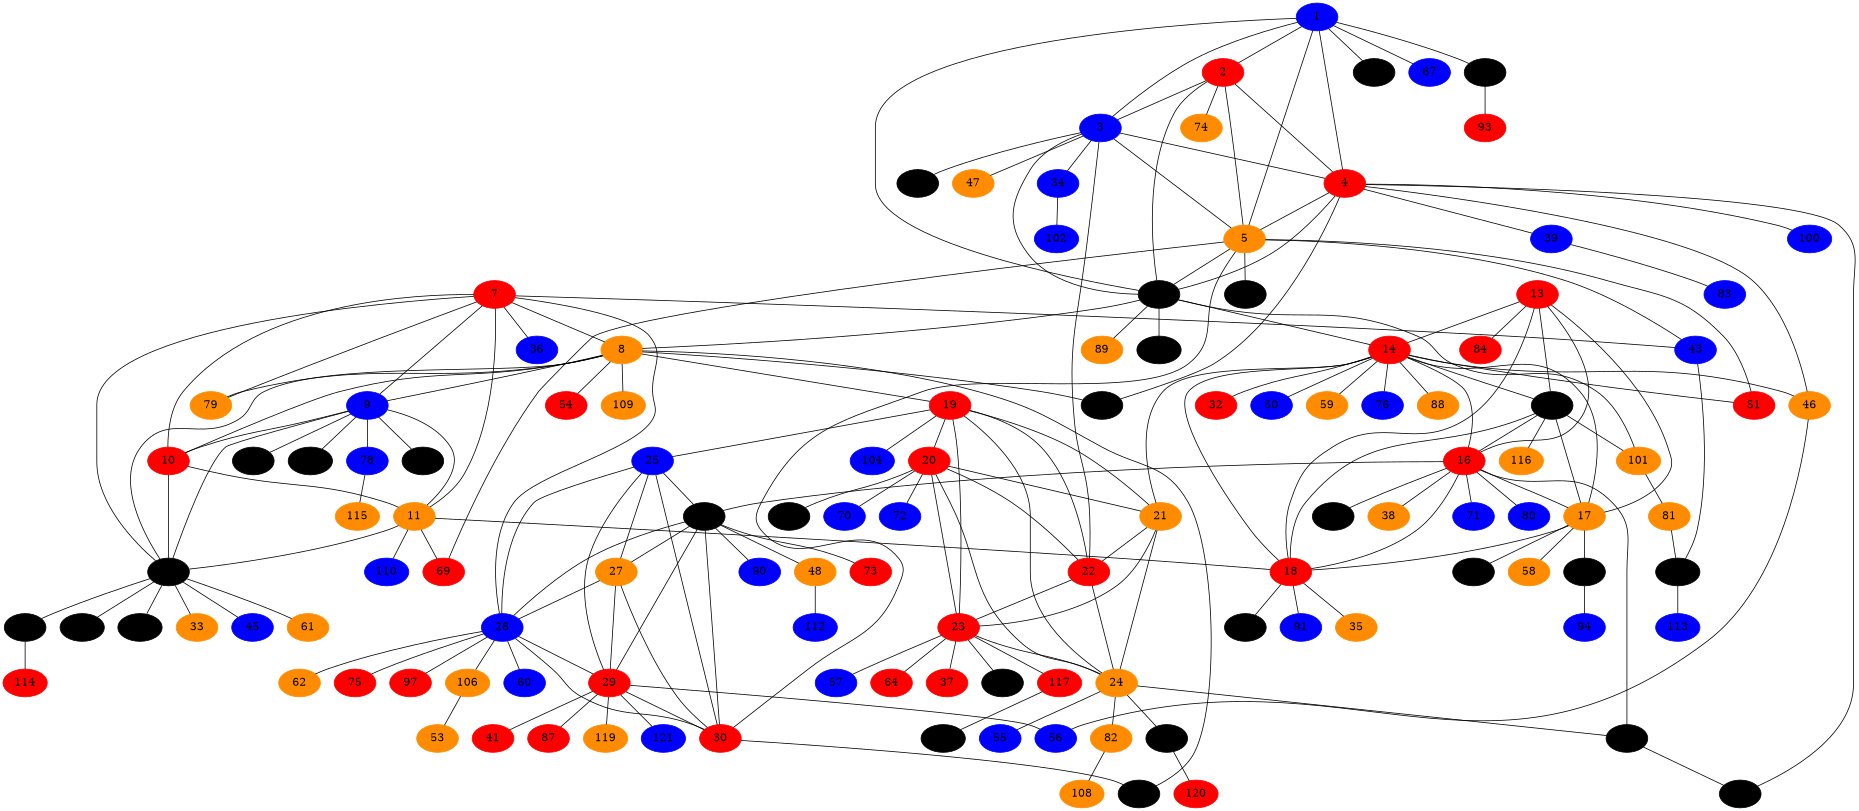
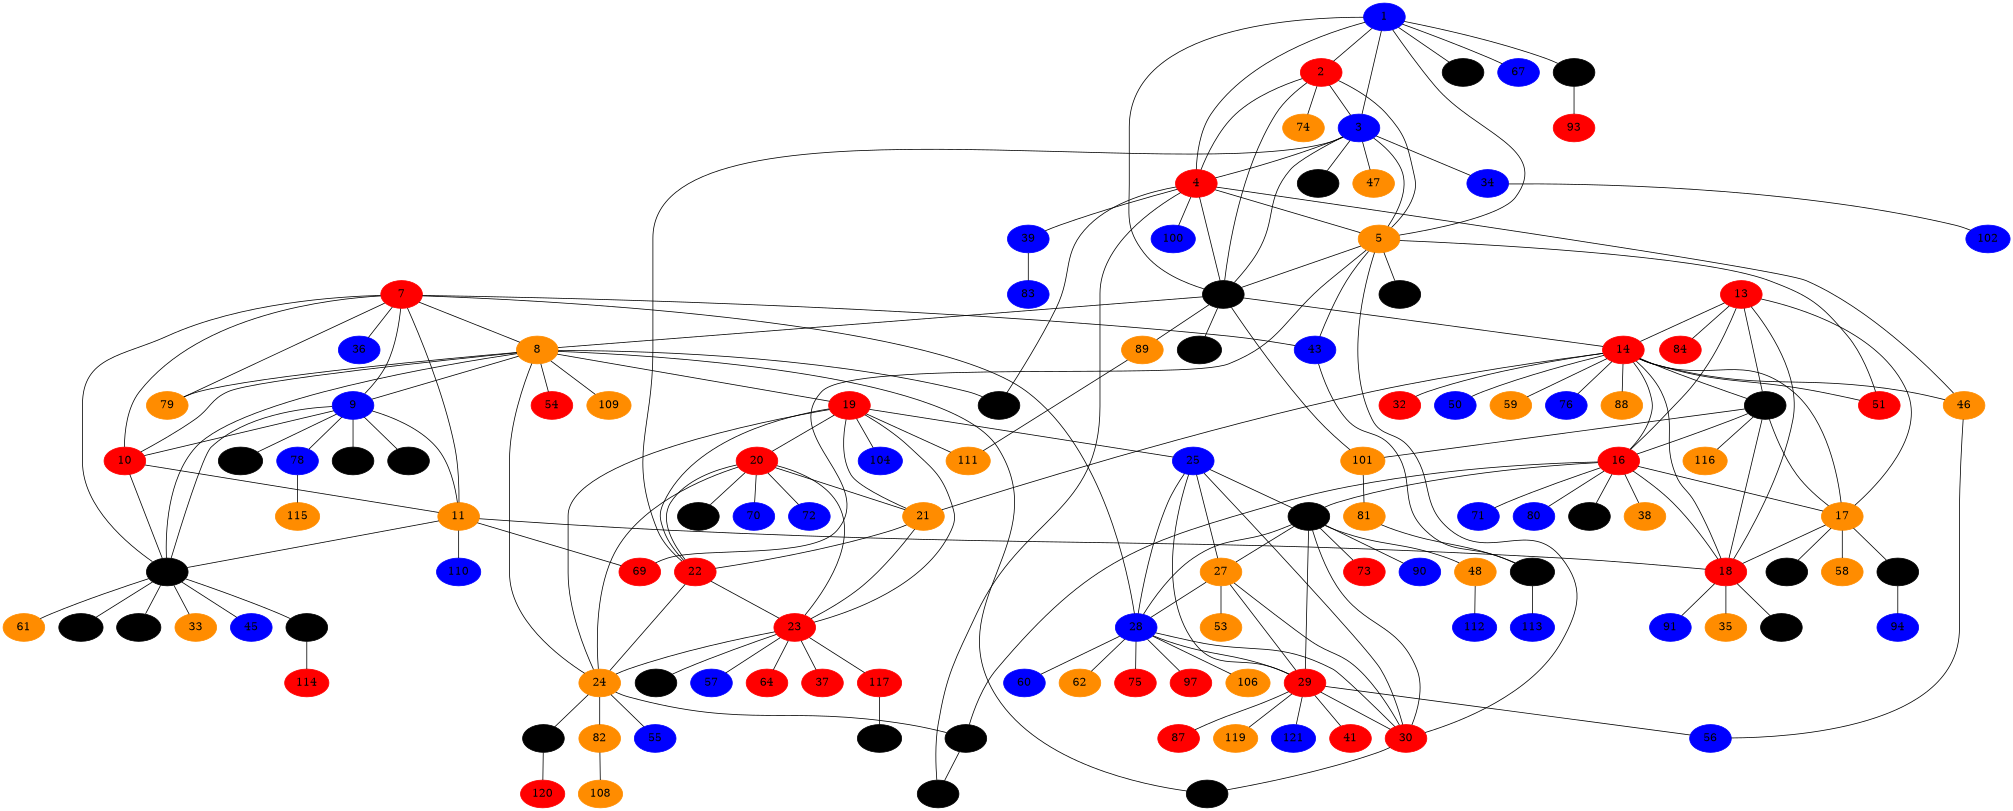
node "111": added
edge "21" -- "24": now "8" -- "24"
edge "106" -- "53": now "27" -- "53"
